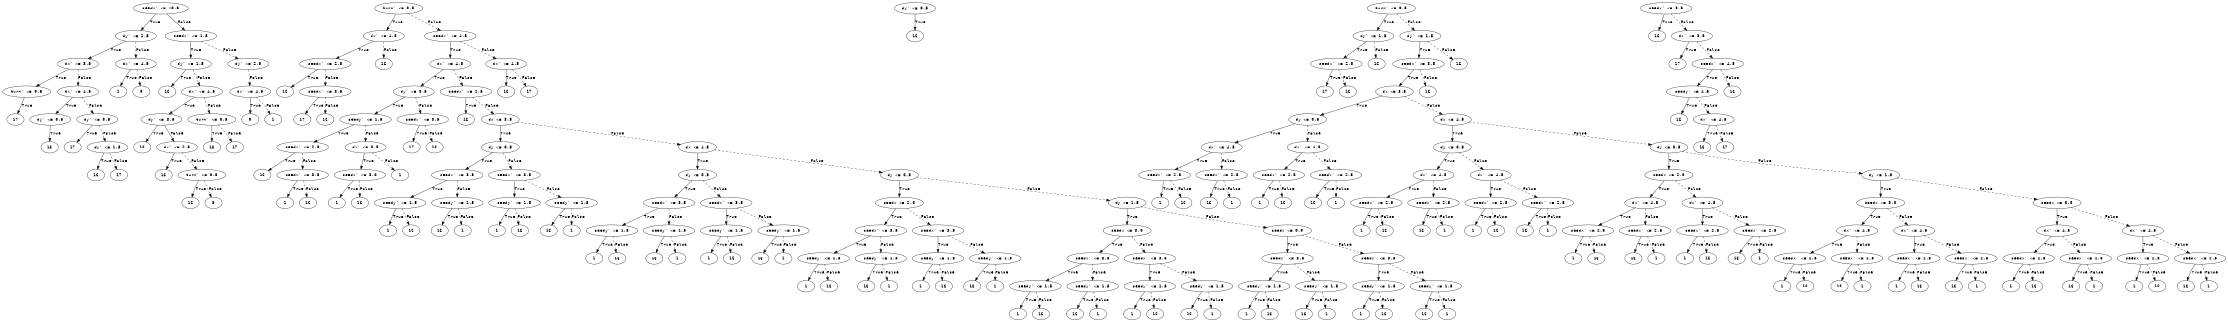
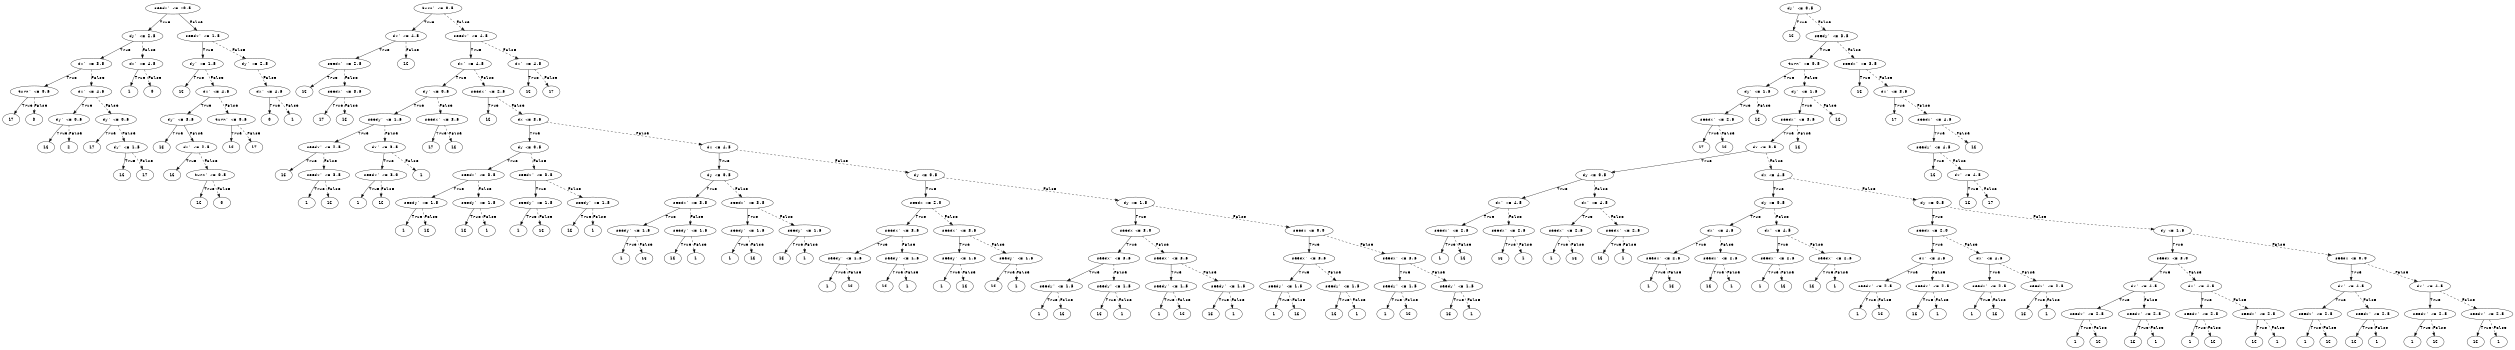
node "seedy' <= 3.5": added
node "3": added
node "2": added
